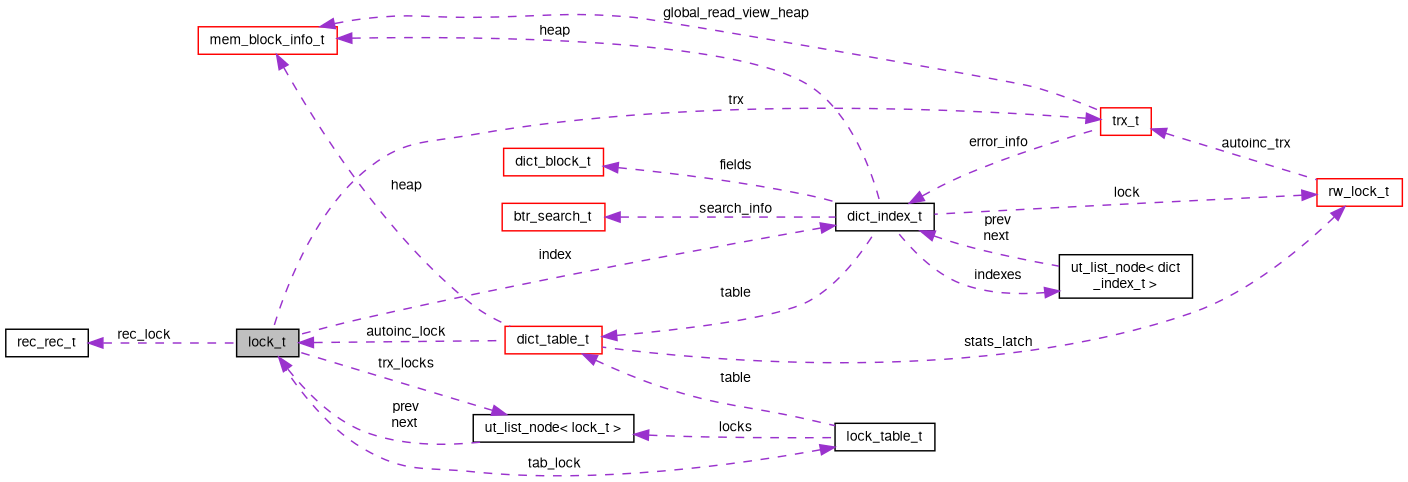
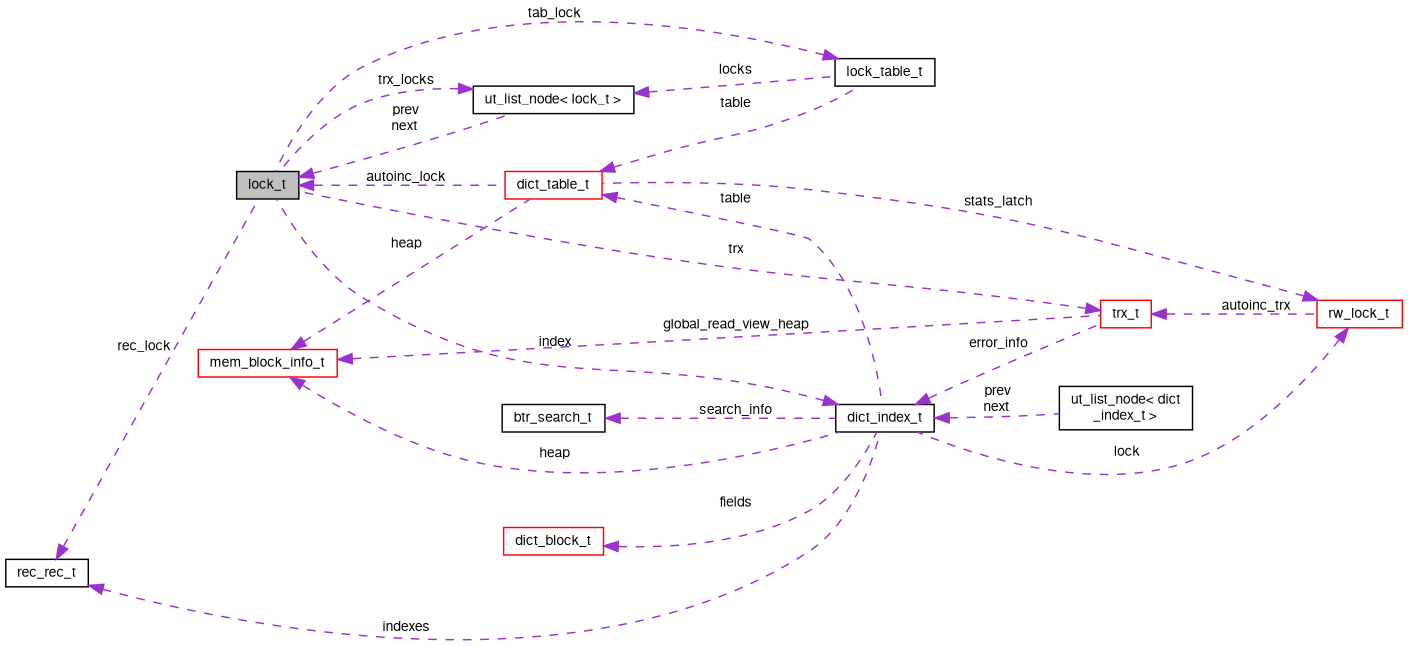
node "btr_search_t": color red -> black
edge "dict_index_t" -> "ut_list_node< dict _index_t >": now "dict_index_t" -> "rec_rec_t"
